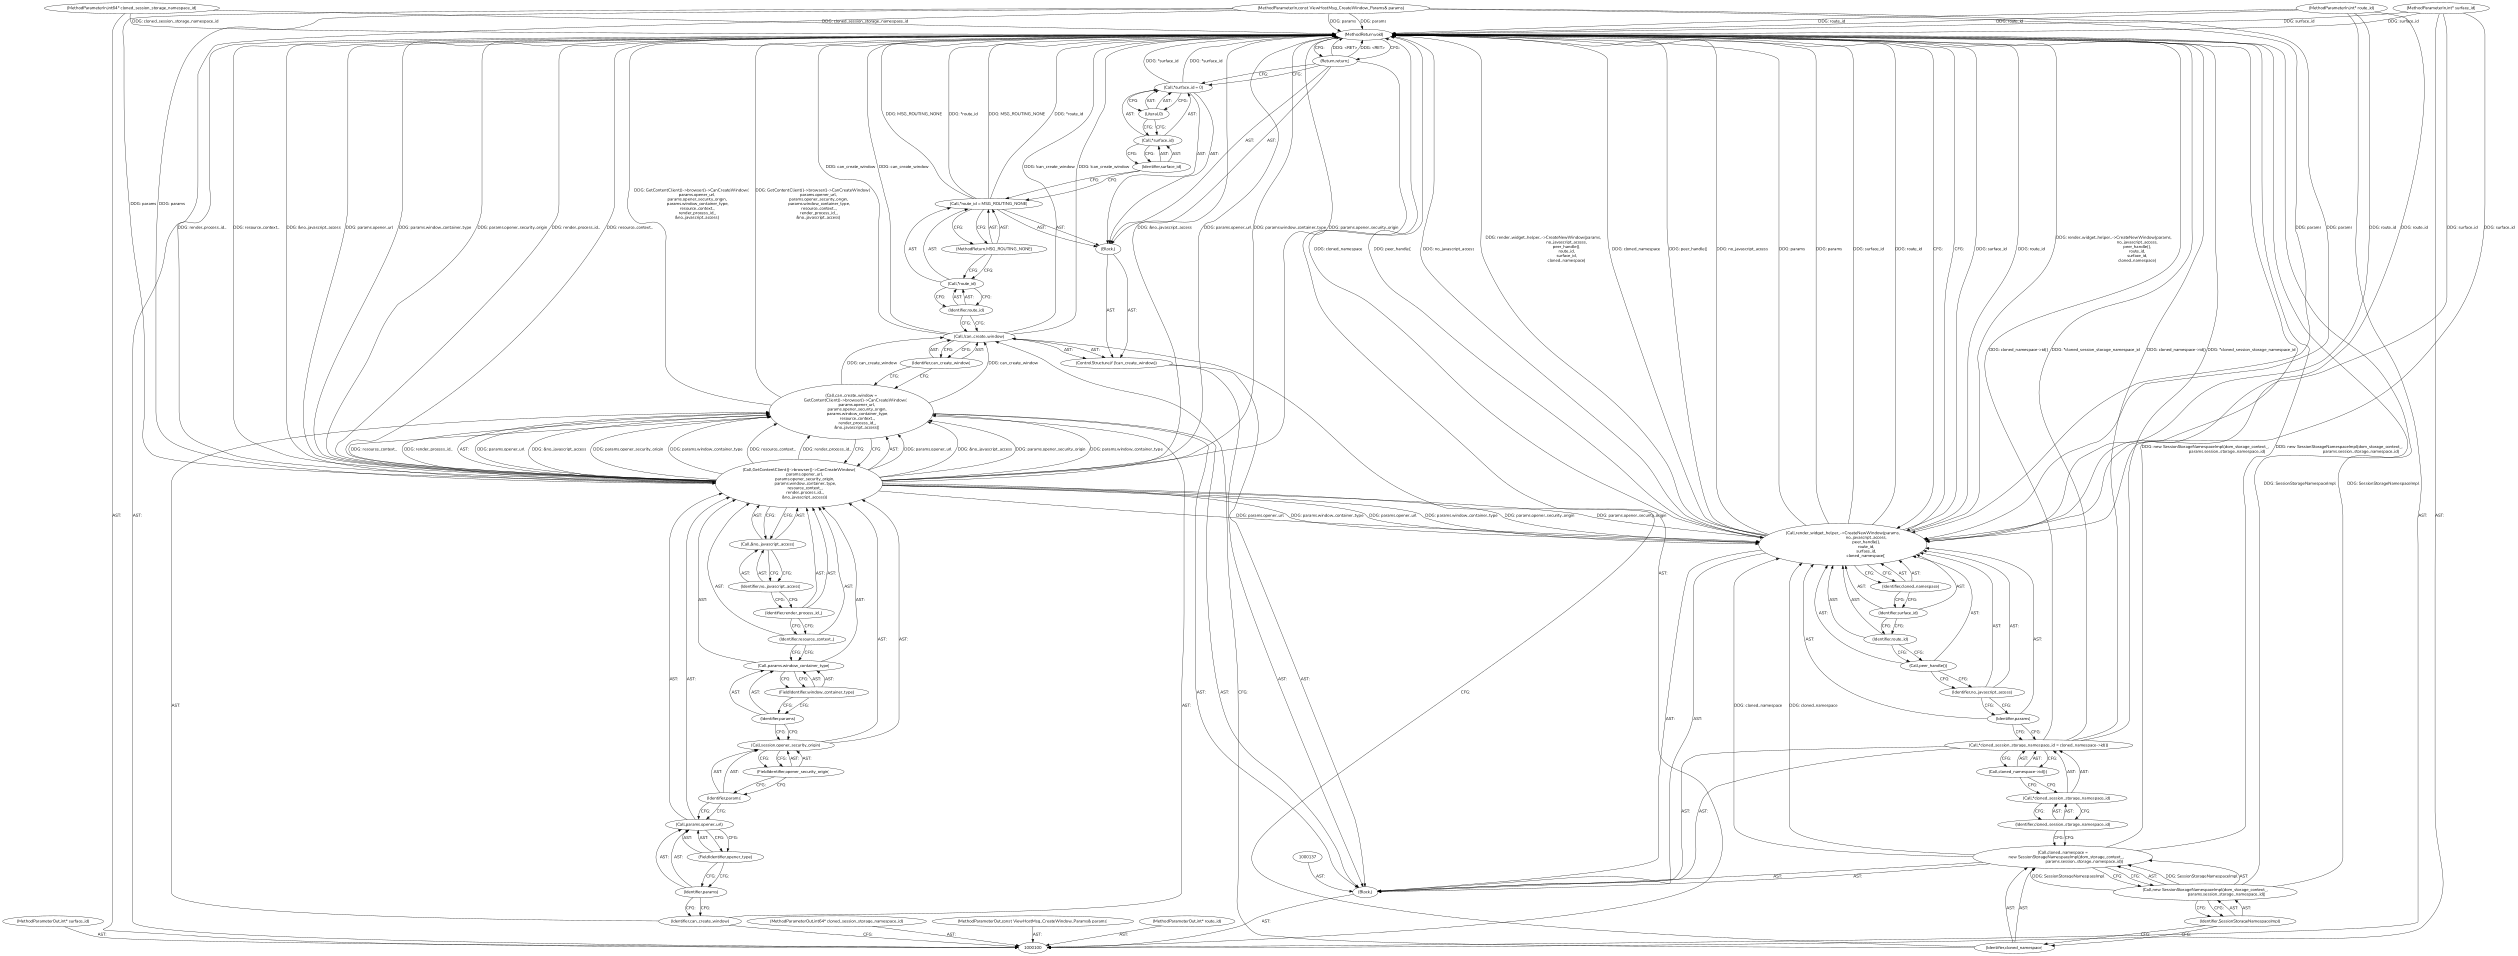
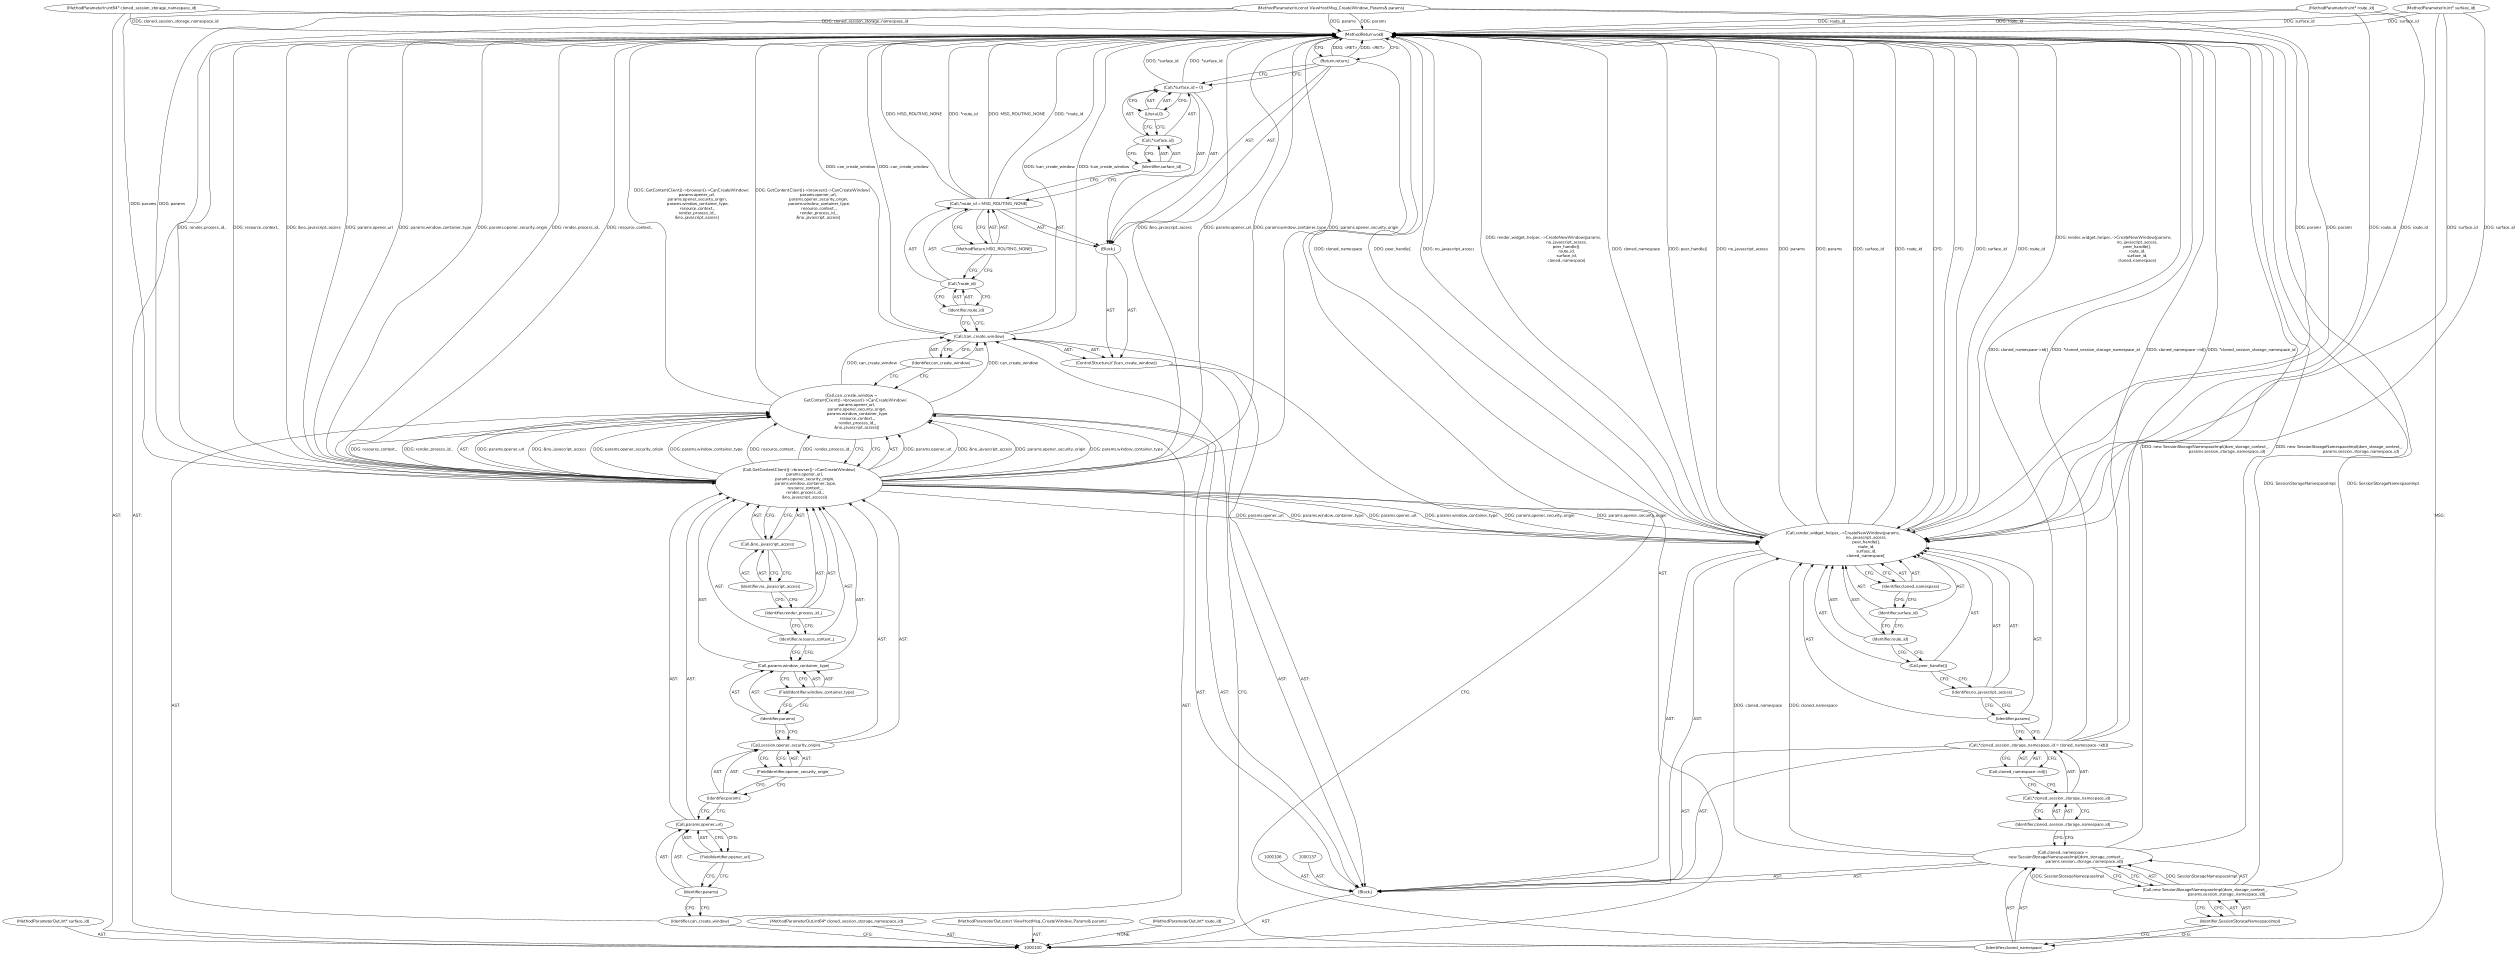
edge "(MethodParameterIn,int* surface_id)" -> "1000100": label "AST: " -> "MSG: "
node "(FieldIdentifier,opener_type)": label "(FieldIdentifier,opener_type)" -> "(FieldIdentifier,opener_url)"
node "1000106": added
edge "(MethodParameterIn,int* route_id)" -> "1000100": removed, label "AST:"
edge "(MethodParameterOut,int* route_id)" -> "1000100": label "AST: " -> "NONE: "
